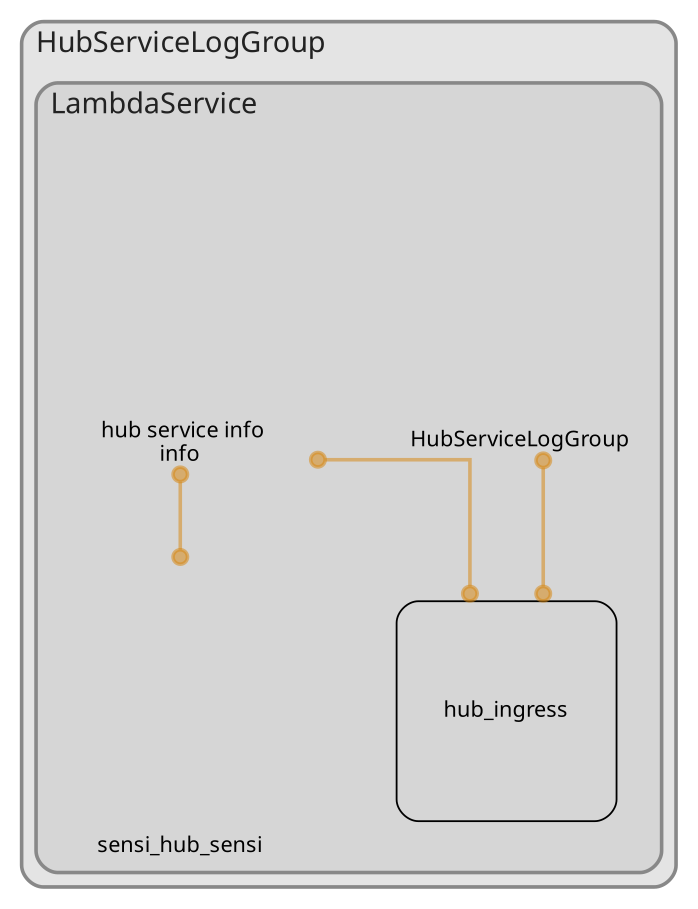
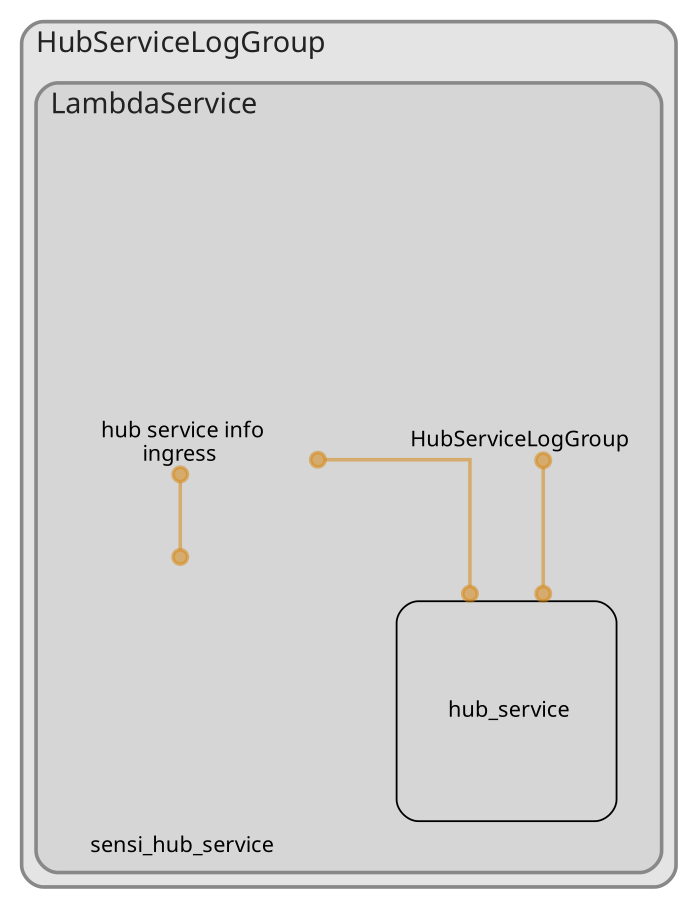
node "hub service info info": label "hub service info info" -> "hub service info ingress"
node "sensi_hub_sensi": label "sensi_hub_sensi" -> "sensi_hub_service"
node "hub_ingress": label "hub_ingress" -> "hub_service"
